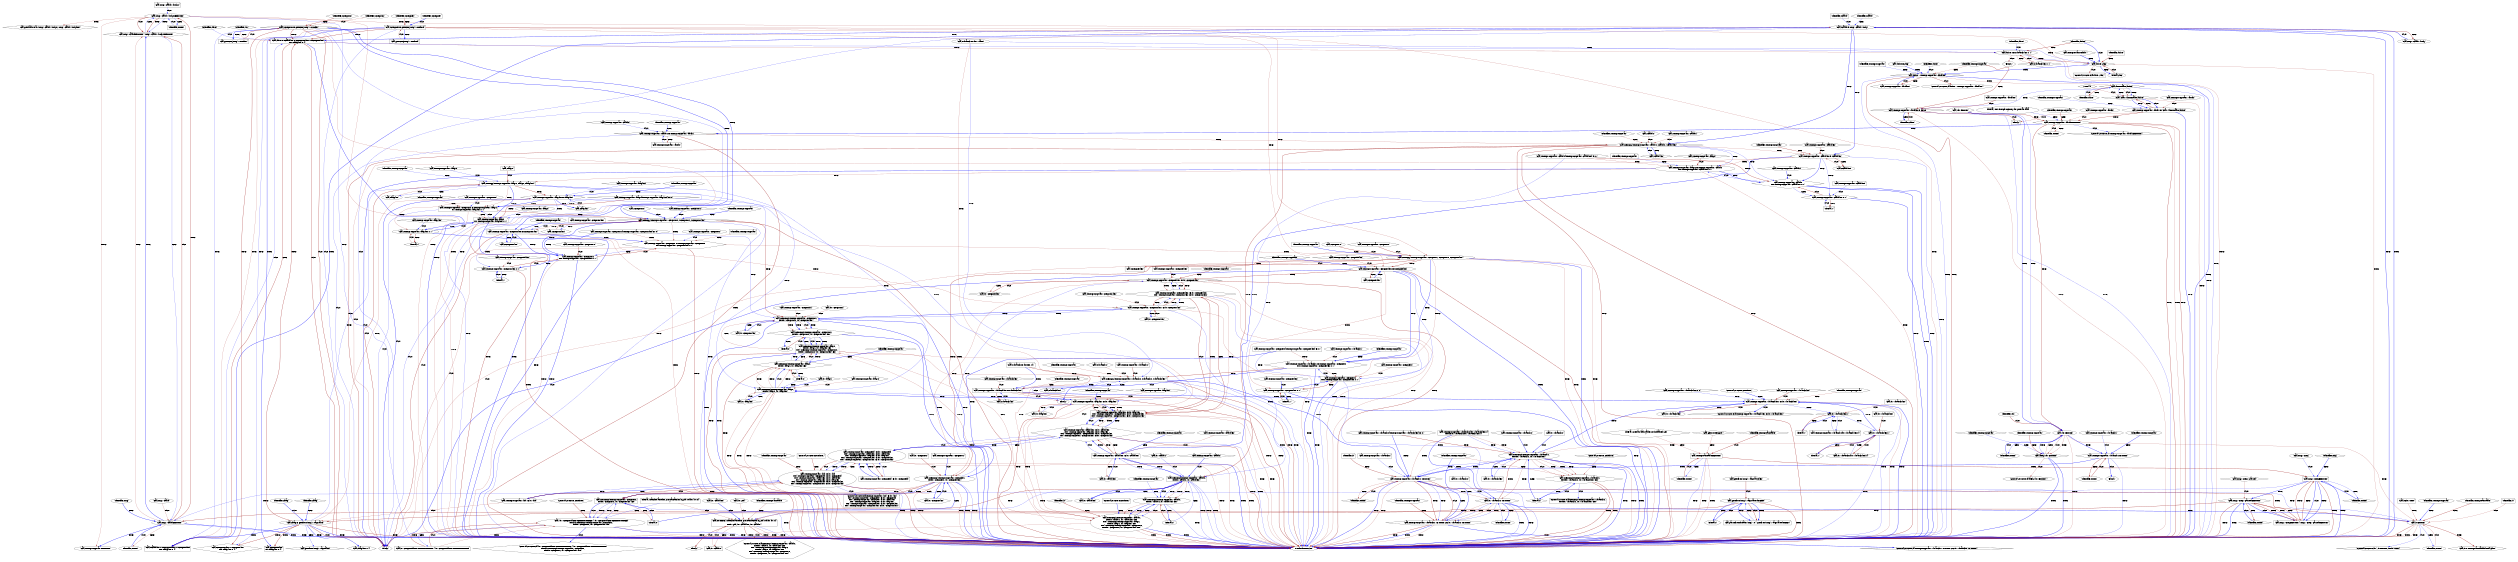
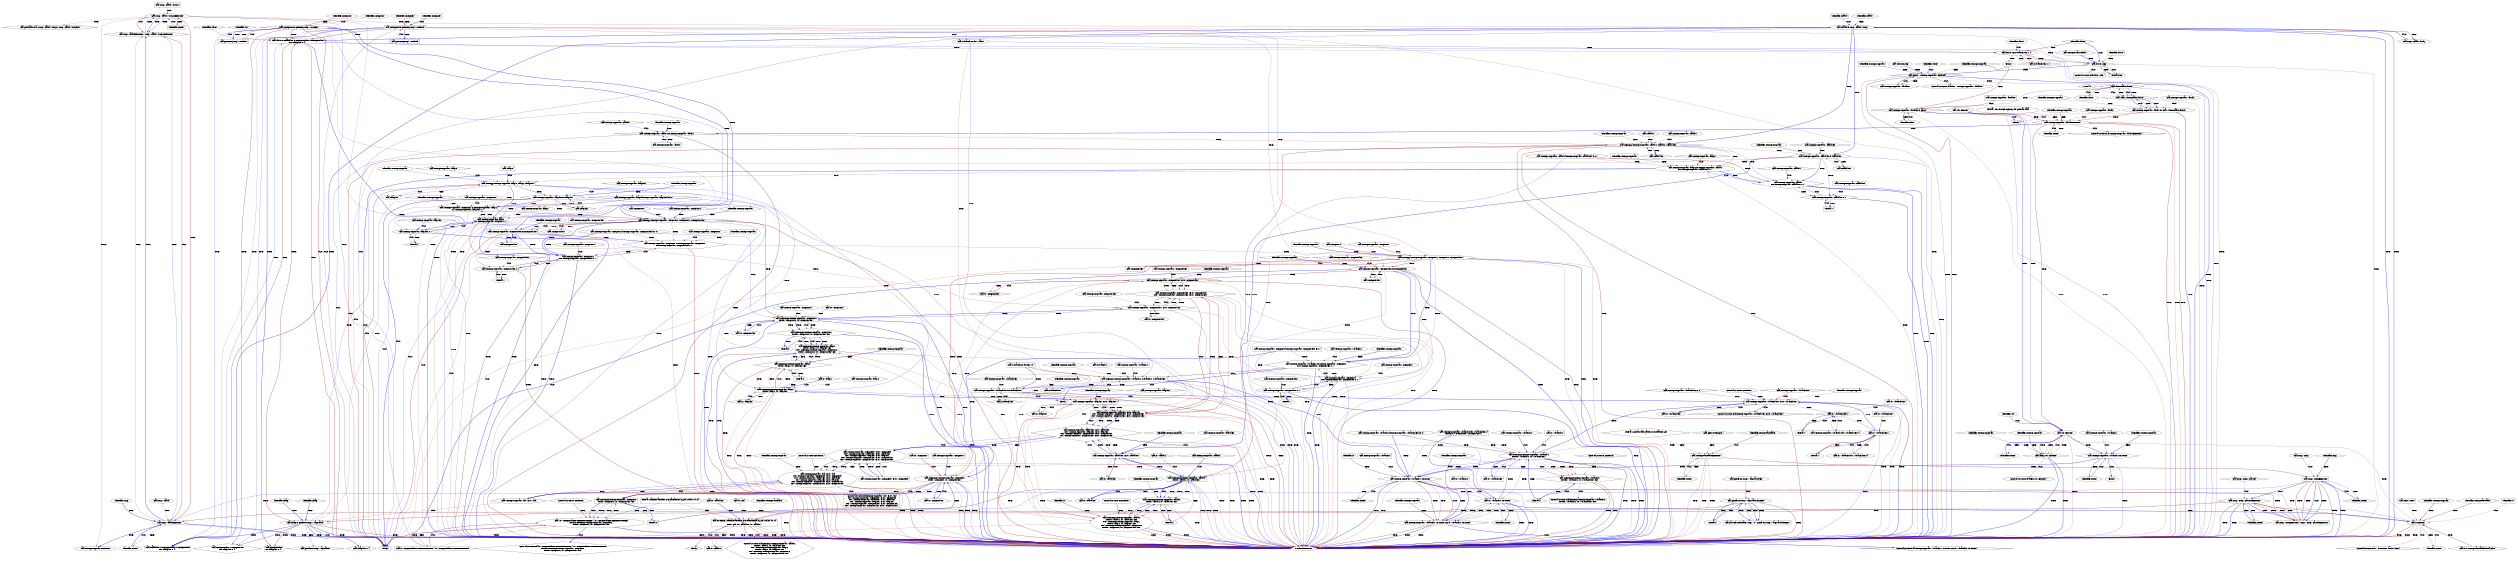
edge "(Call,it!=NULL)" -> "(Call,it = _tmx_ptran_table[slotid].plist)": reversed
